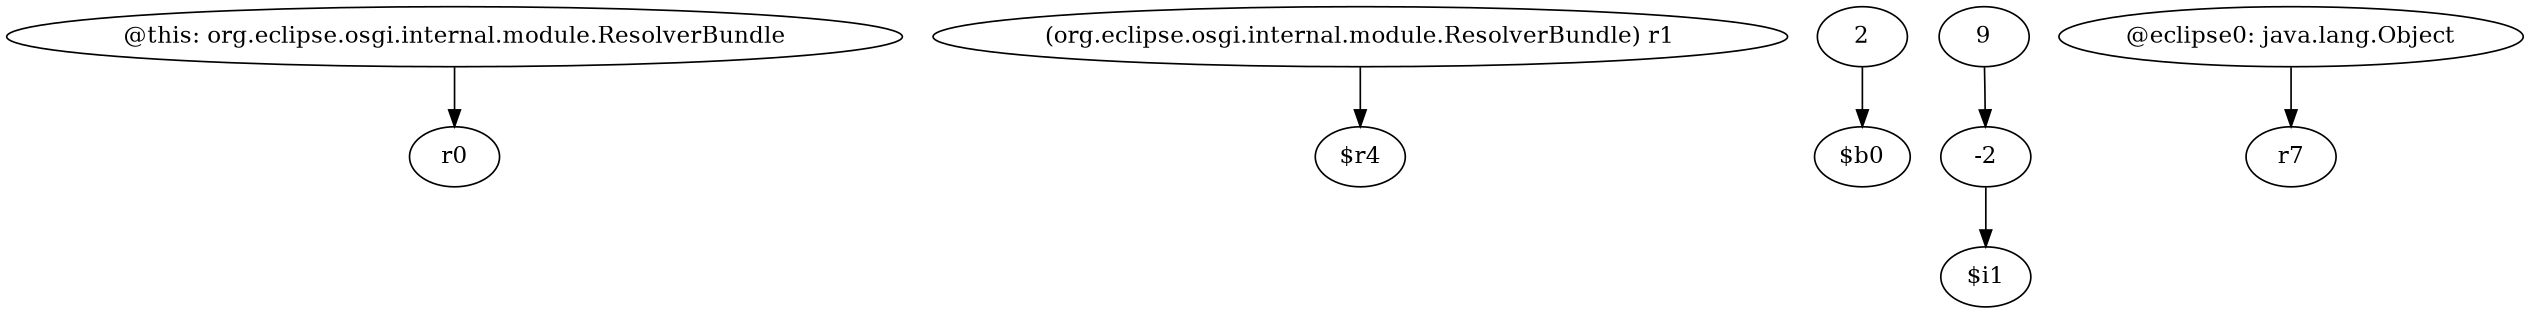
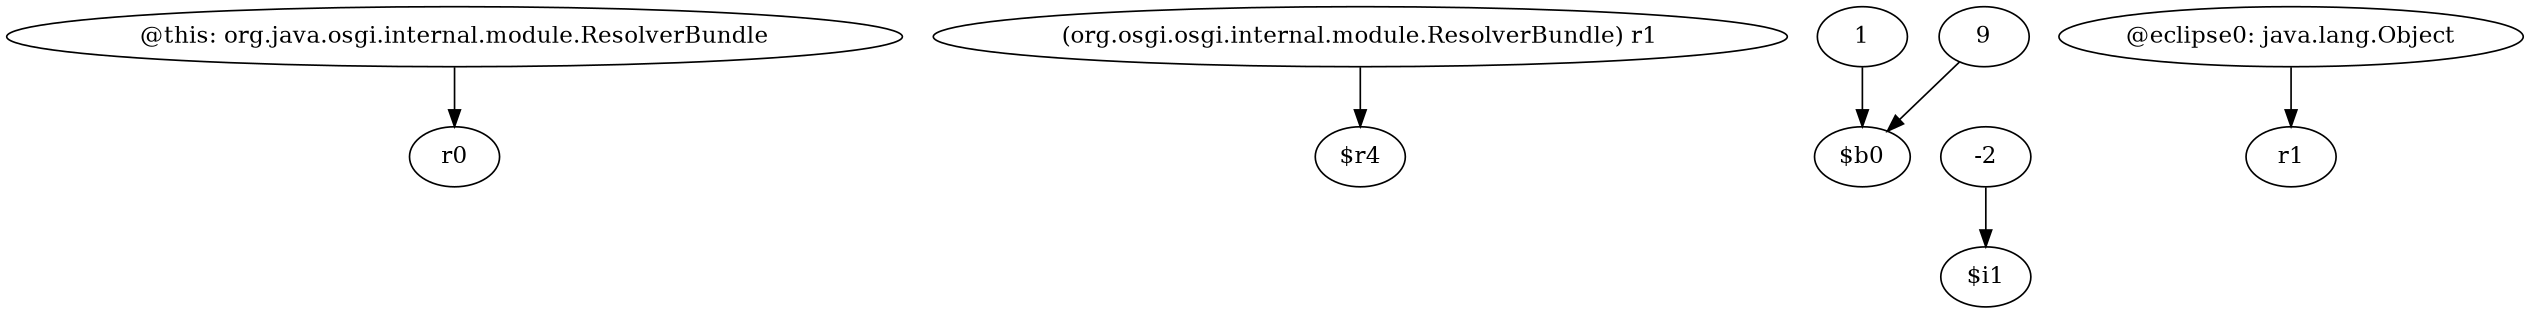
node "@this: org.eclipse.osgi.internal.module.ResolverBundle": label "@this: org.eclipse.osgi.internal.module.ResolverBundle" -> "@this: org.java.osgi.internal.module.ResolverBundle"
node "(org.eclipse.osgi.internal.module.ResolverBundle) r1": label "(org.eclipse.osgi.internal.module.ResolverBundle) r1" -> "(org.osgi.osgi.internal.module.ResolverBundle) r1"
node "2": label "2" -> "1"
edge "9" -> "-2": now "9" -> "$b0"
node "r7": label "r7" -> "r1"
